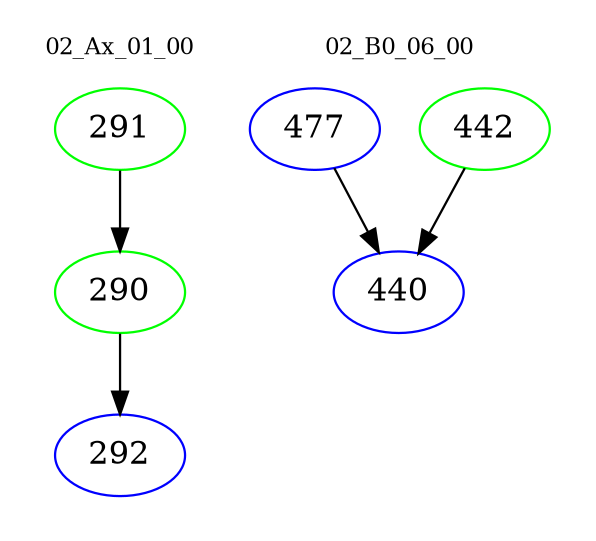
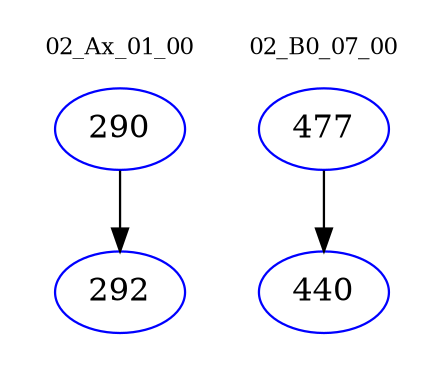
cluster "02_B0_06_00": label "02_B0_06_00" -> "02_B0_07_00"
node "291": removed
node "442": removed
node "290": color green -> blue
